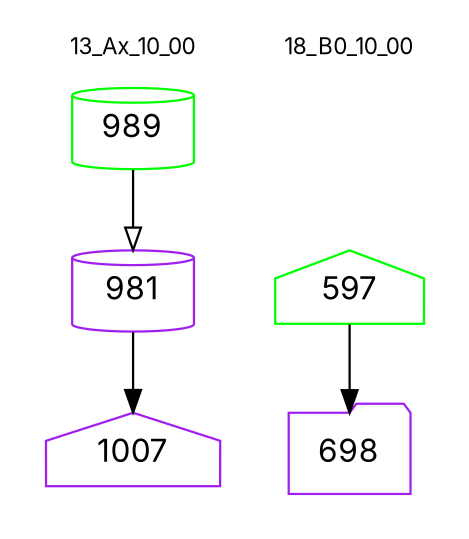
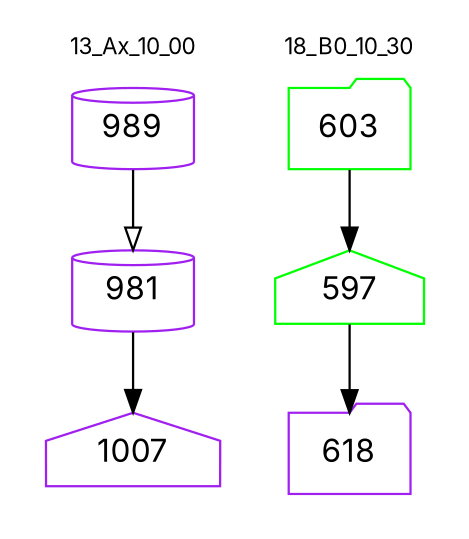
cluster "18_B0_10_00": label "18_B0_10_00" -> "18_B0_10_30"
node "989": color green -> purple
node "603": added
node "698": label "698" -> "618"
